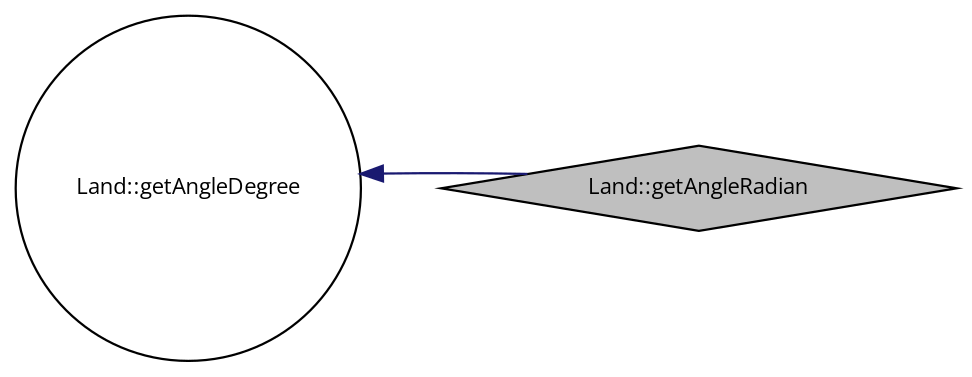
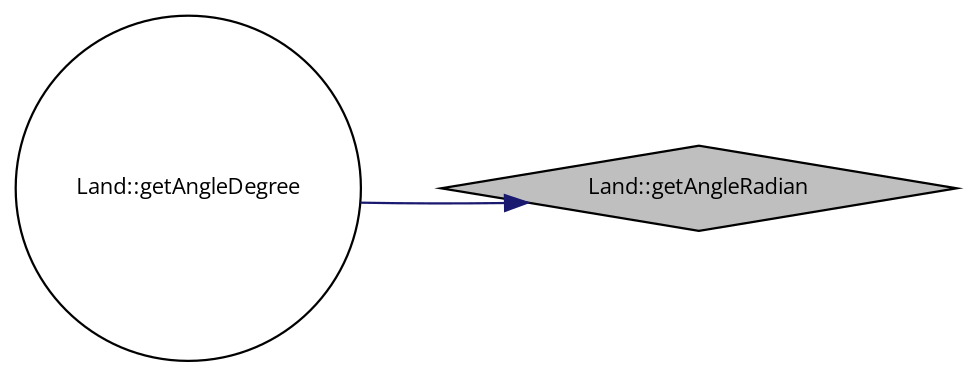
edge "Land::getAngleRadian" -> "Land::getAngleDegree": reversed
